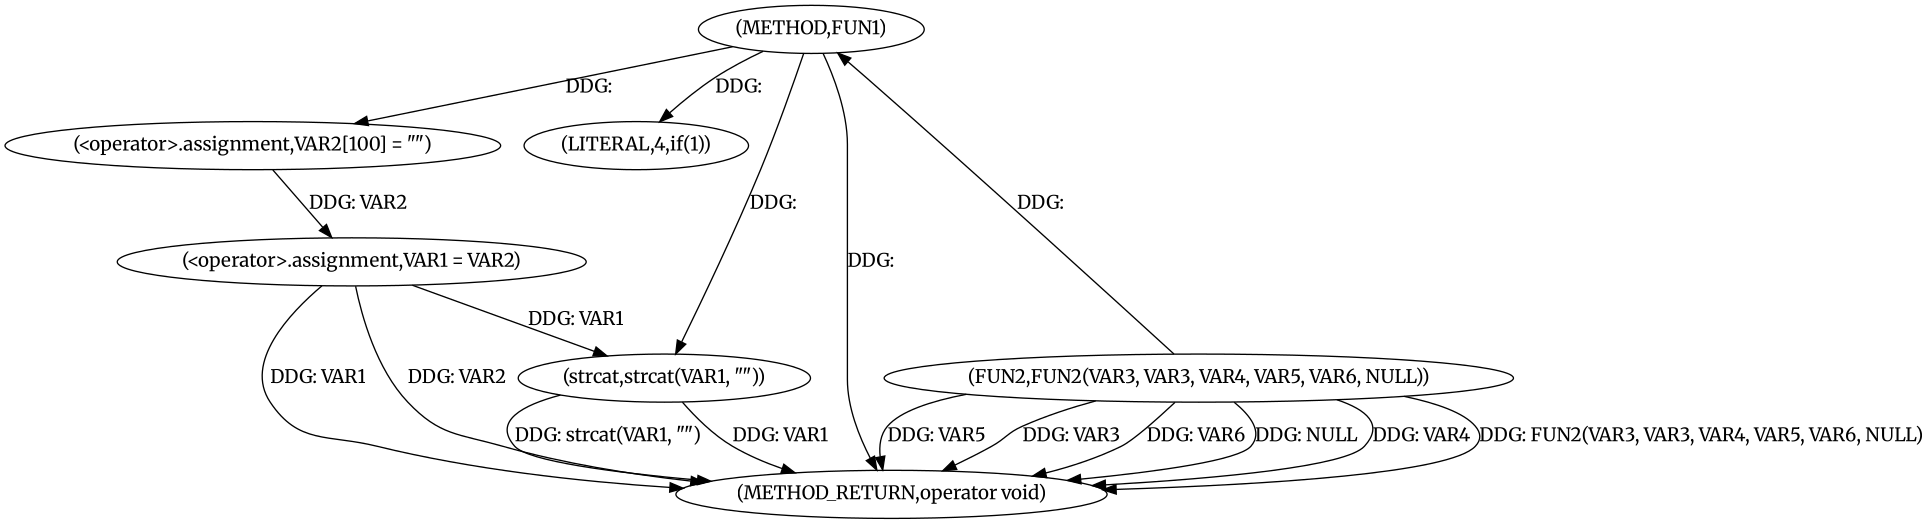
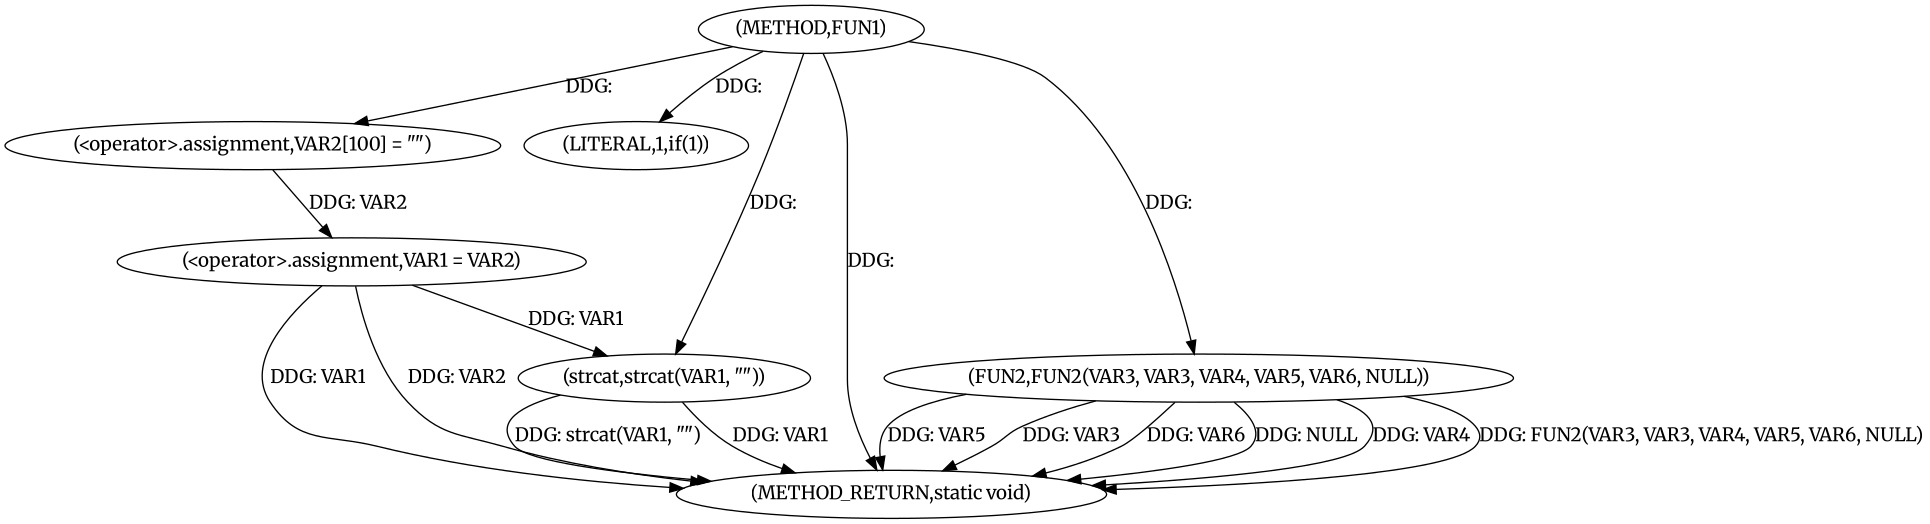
node "(LITERAL,4,if(1))": label "(LITERAL,4,if(1))" -> "(LITERAL,1,if(1))"
edge "(FUN2,FUN2(VAR3, VAR3, VAR4, VAR5, VAR6, NULL))" -> "(METHOD,FUN1)": reversed
node "(METHOD_RETURN,operator void)": label "(METHOD_RETURN,operator void)" -> "(METHOD_RETURN,static void)"
